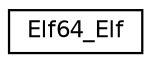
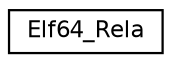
node "Elf64_Elf": label "Elf64_Elf" -> "Elf64_Rela"
